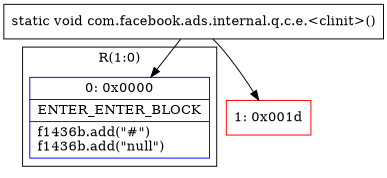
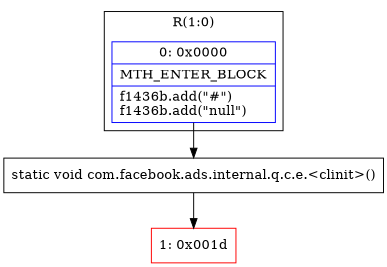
edge "static void com.facebook.ads.internal.q.c.e.<clinit>()" -> "0: 0x0000": reversed
node "0: 0x0000": text "ENTER_ENTER_BLOCK" -> "MTH_ENTER_BLOCK"
